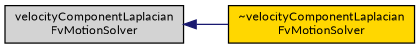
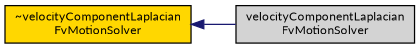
edge "~velocityComponentLaplacian FvMotionSolver" -> "velocityComponentLaplacian FvMotionSolver": reversed
